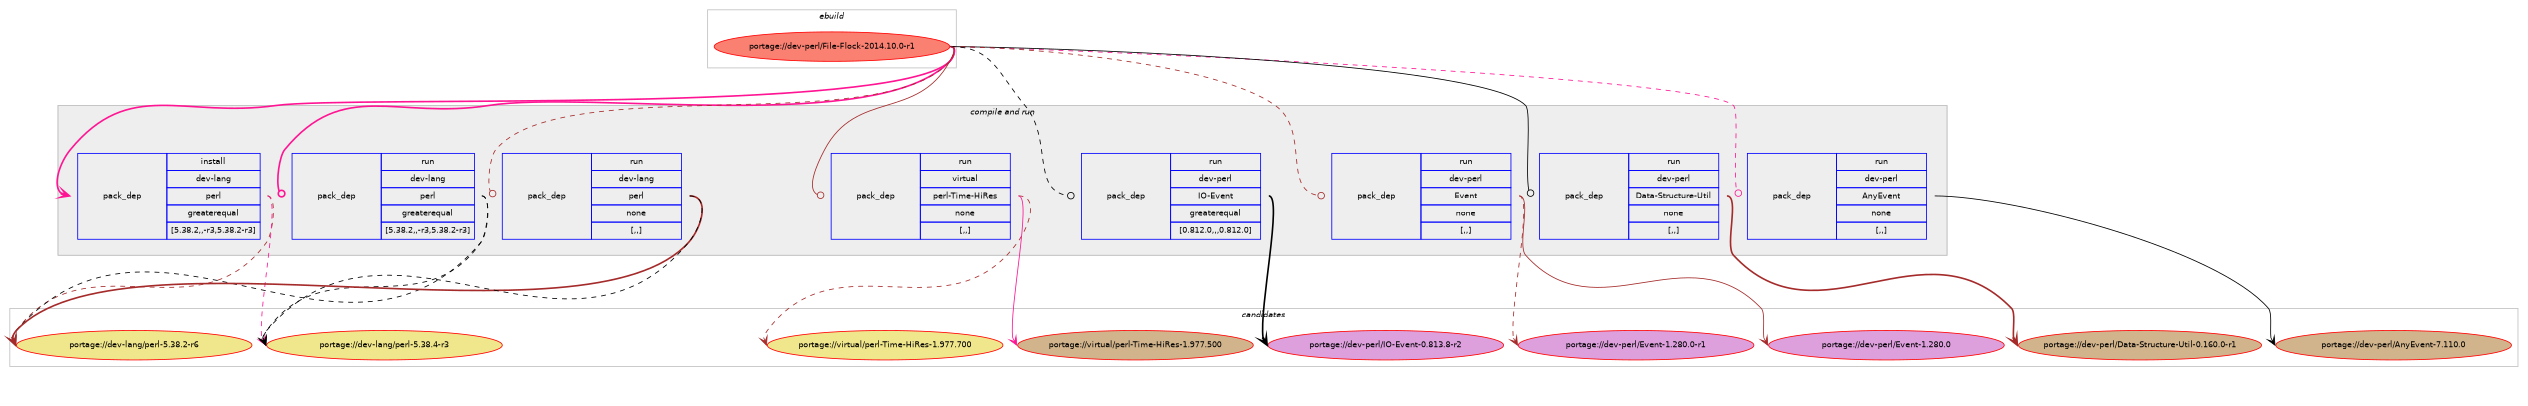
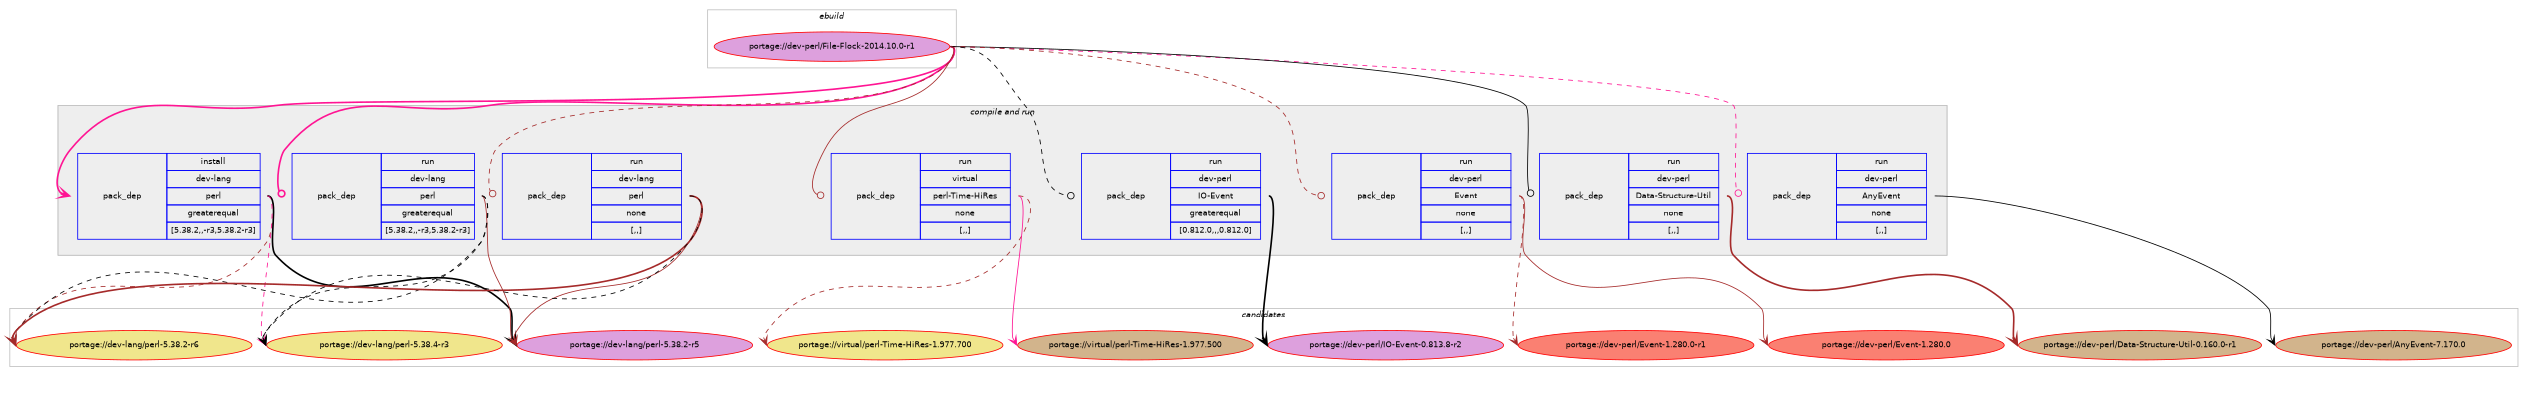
node "portage://dev-perl/File-Flock-2014.10.0-r1": fillcolor salmon -> plum
node "portage://dev-lang/perl-5.38.2-r5": added
node "portage://dev-perl/Event-1.280.0-r1": fillcolor plum -> salmon
node "portage://dev-perl/Event-1.280.0": fillcolor plum -> salmon
node "portage://dev-perl/AnyEvent-7.110.0": label "portage://dev-perl/AnyEvent-7.110.0" -> "portage://dev-perl/AnyEvent-7.170.0"
